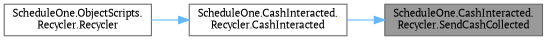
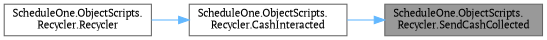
node "ScheduleOne.CashInteracted. Recycler.CashInteracted": label "ScheduleOne.CashInteracted. Recycler.CashInteracted" -> "ScheduleOne.ObjectScripts. Recycler.CashInteracted"
node "ScheduleOne.CashInteracted. Recycler.SendCashCollected": label "ScheduleOne.CashInteracted. Recycler.SendCashCollected" -> "ScheduleOne.ObjectScripts. Recycler.SendCashCollected"
